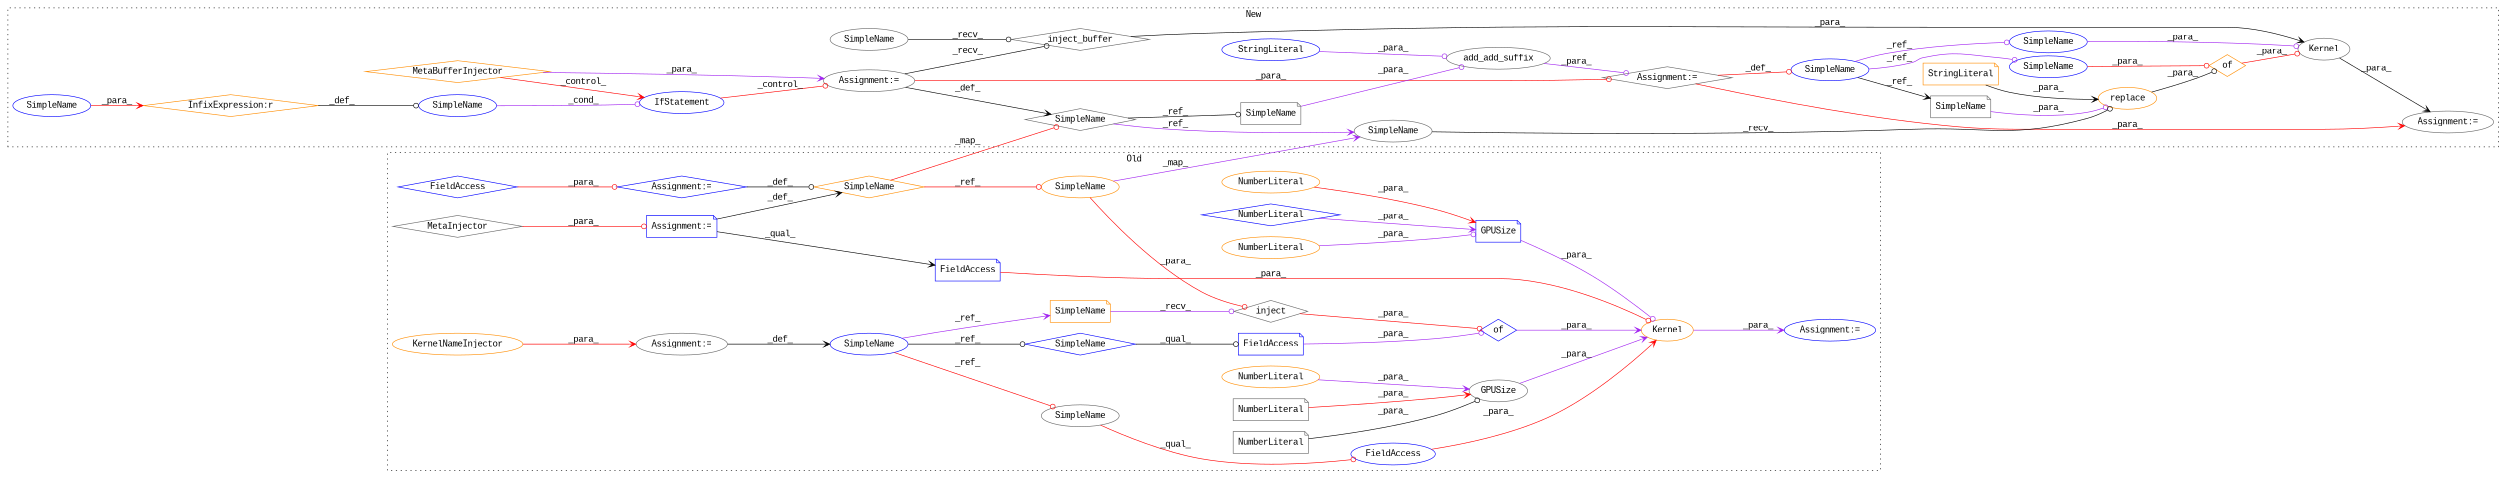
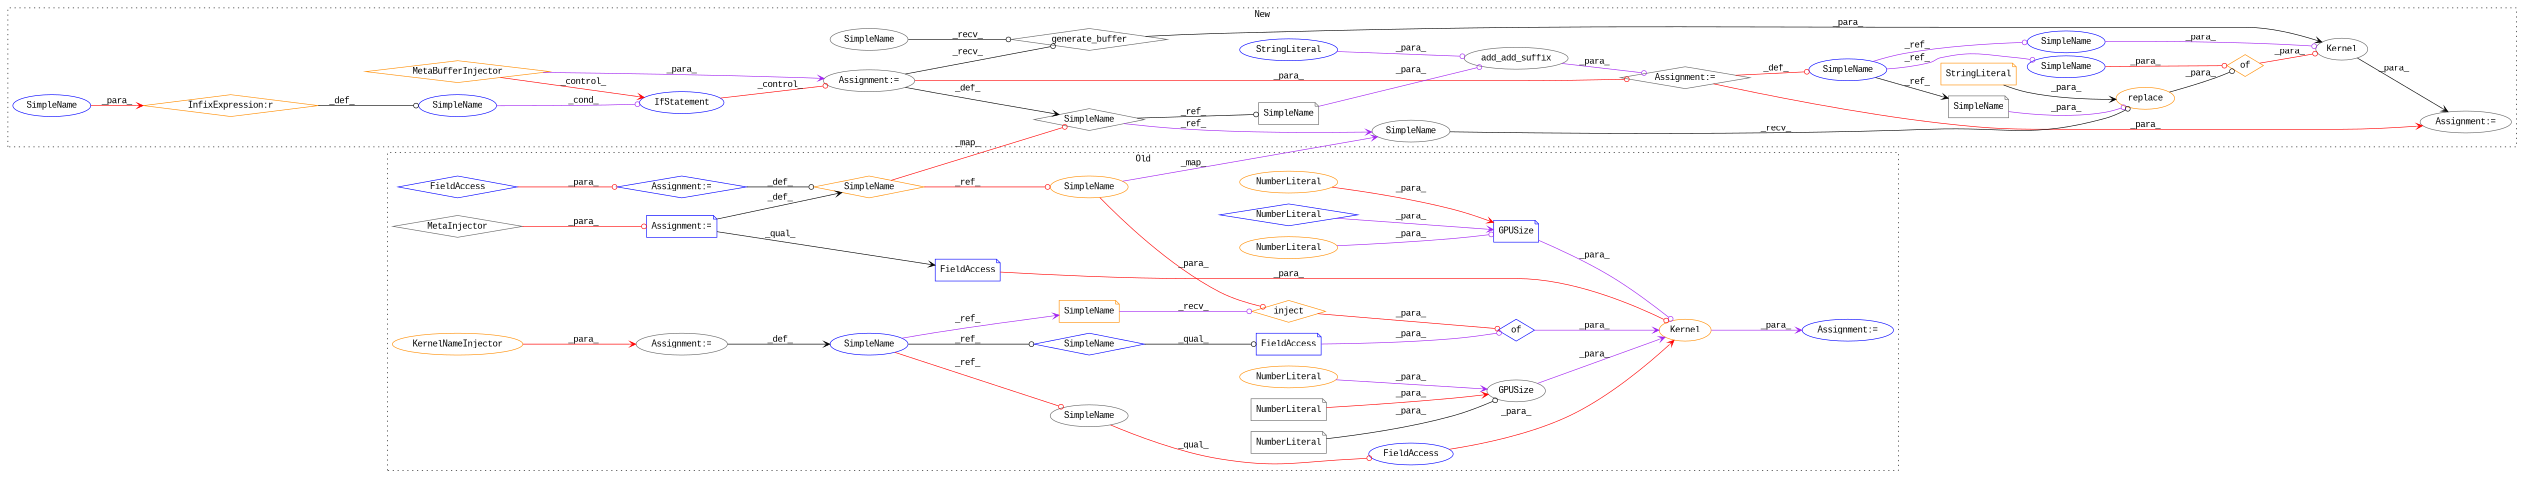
node "inject_buffer": label "inject_buffer" -> "generate_buffer"
node "inject": color gray40 -> darkorange
